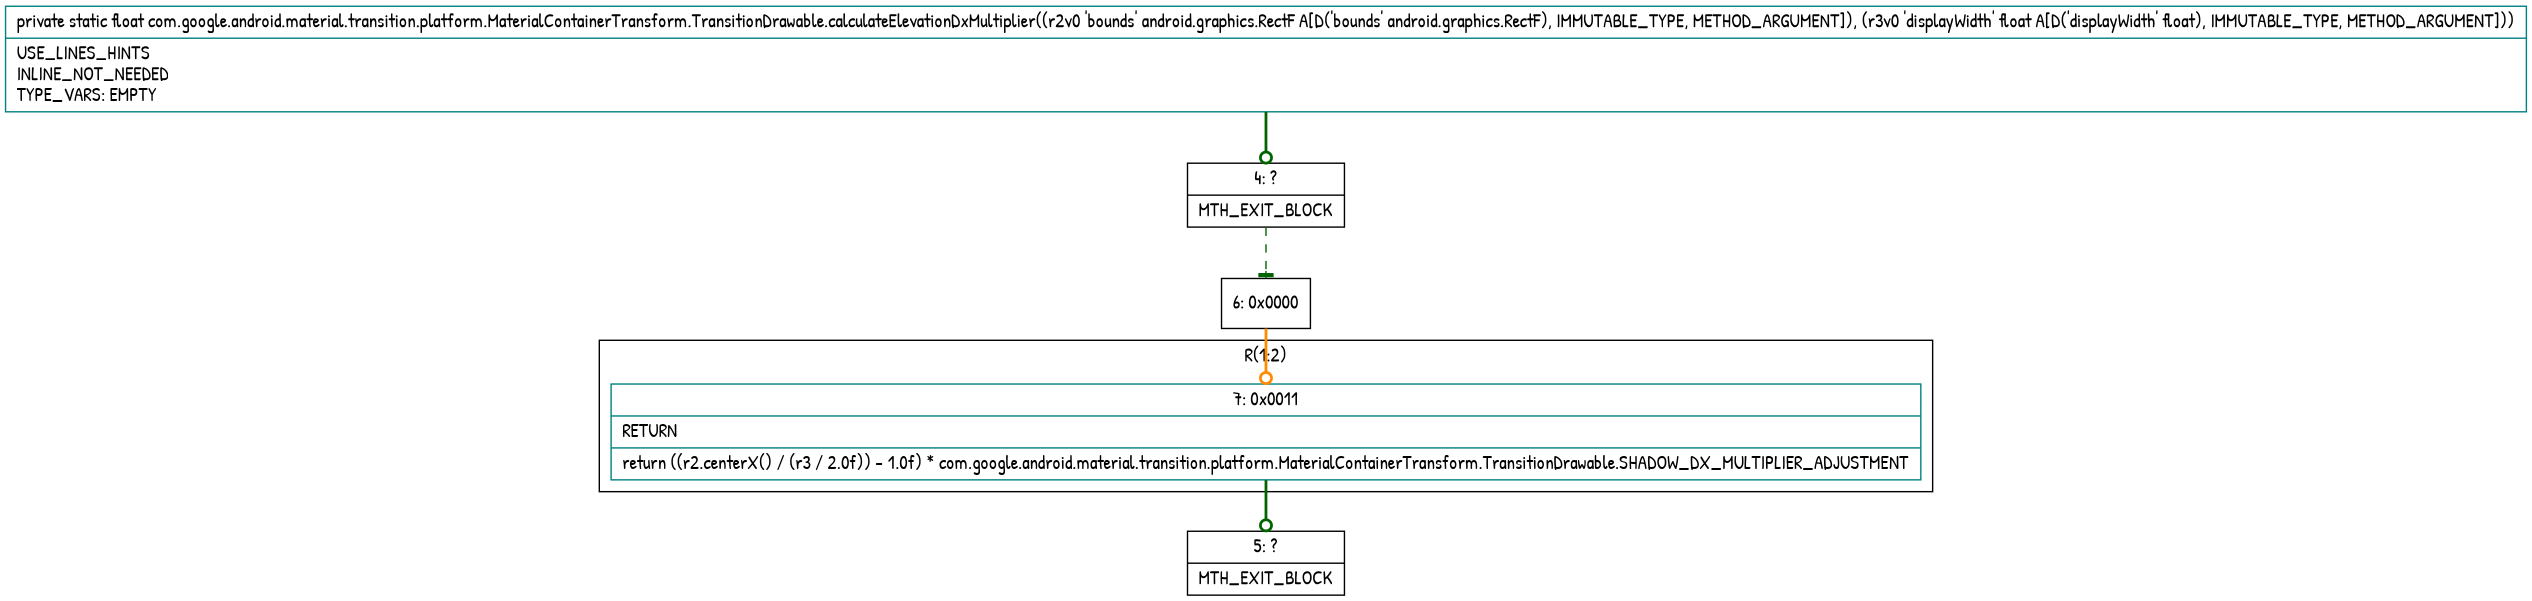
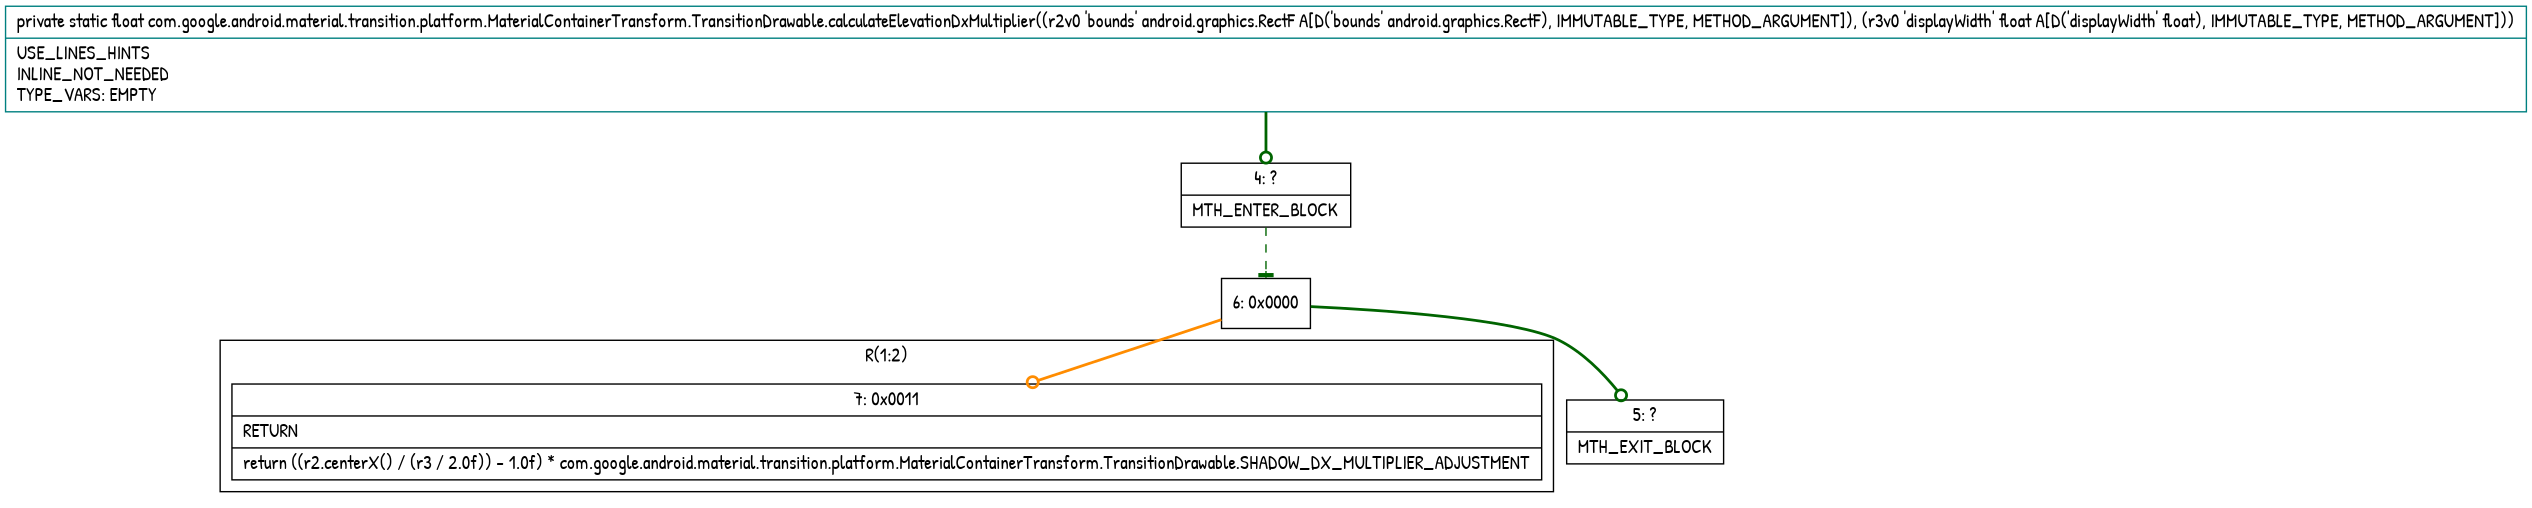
node "4: ?": text "MTH_EXIT_BLOCK" -> "MTH_ENTER_BLOCK"
node "7: 0x0011": color teal -> black
edge "7: 0x0011" -> "5: ?": now "6: 0x0000" -> "5: ?"
